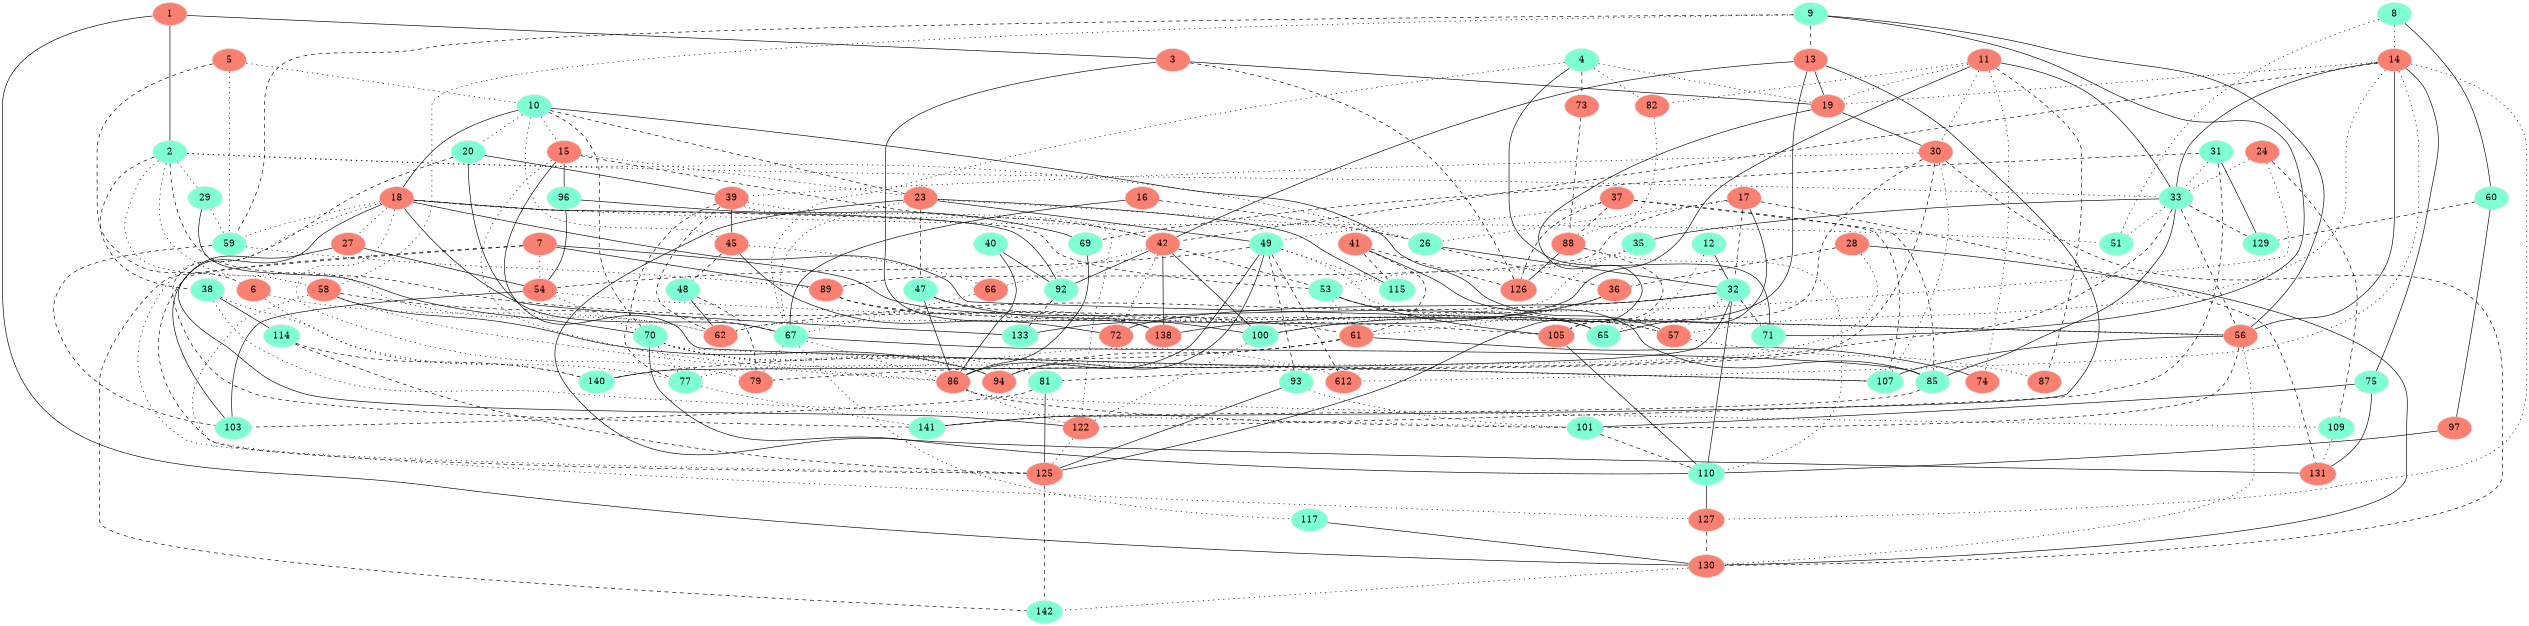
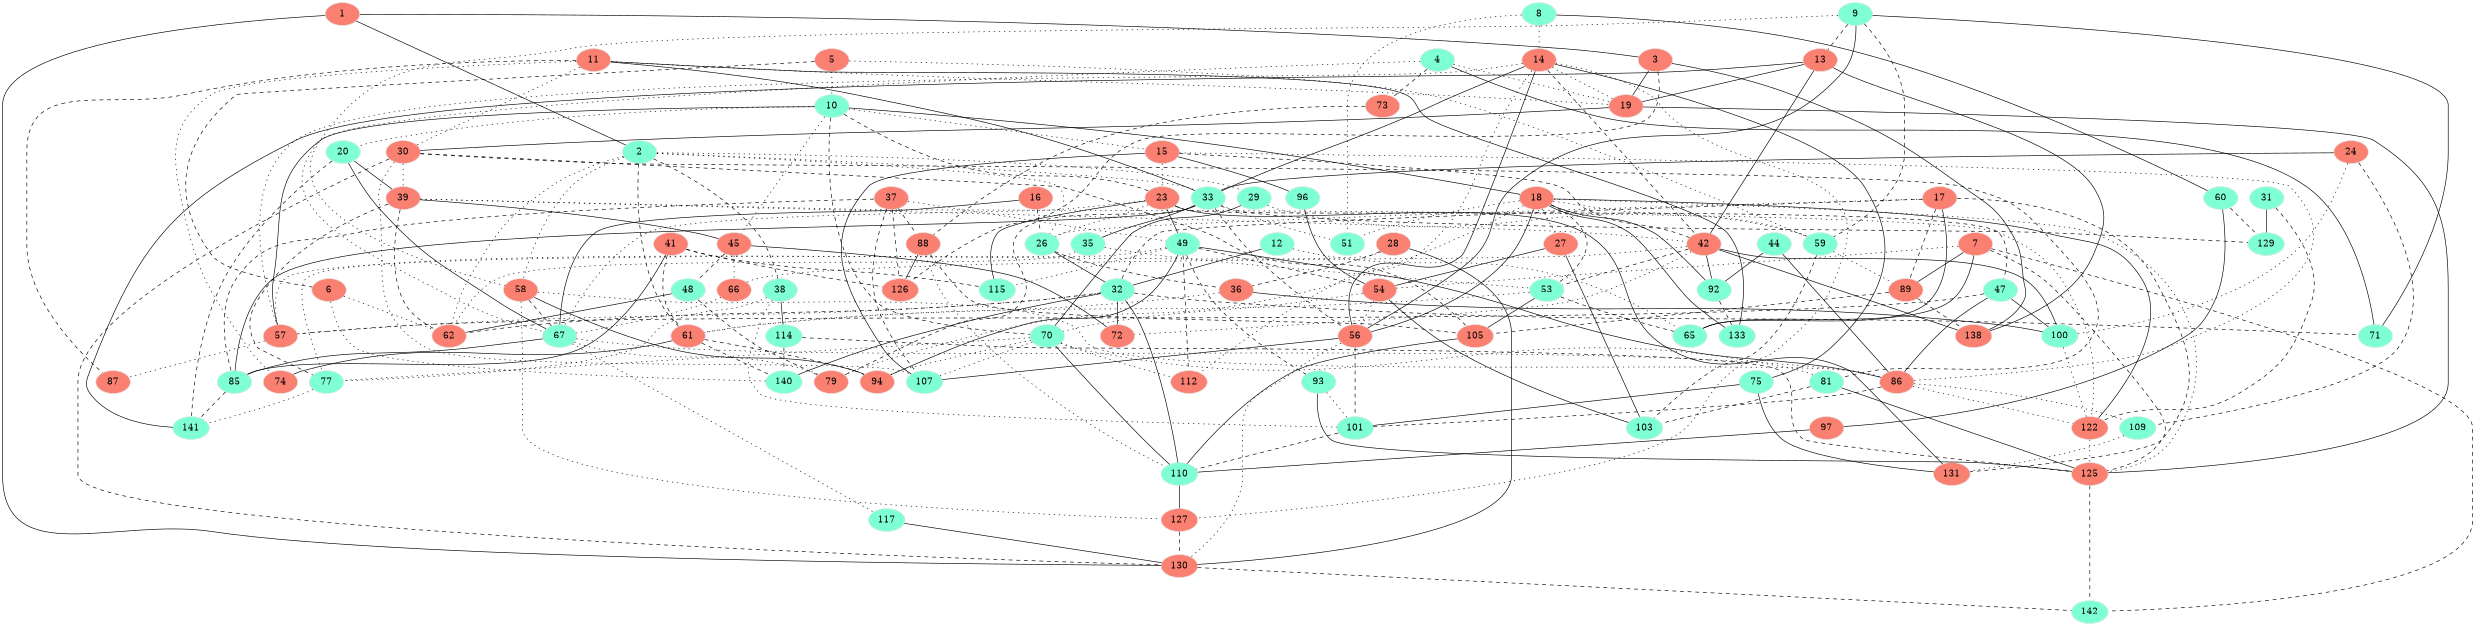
node "82": removed
edge "31" -- "33": removed
edge "24" -- "33": style dotted -> solid
node "40": label "40" -> "44"
node "69": removed
node "612": label "612" -> "112"
edge "130" -- "142": style dotted -> dashed
